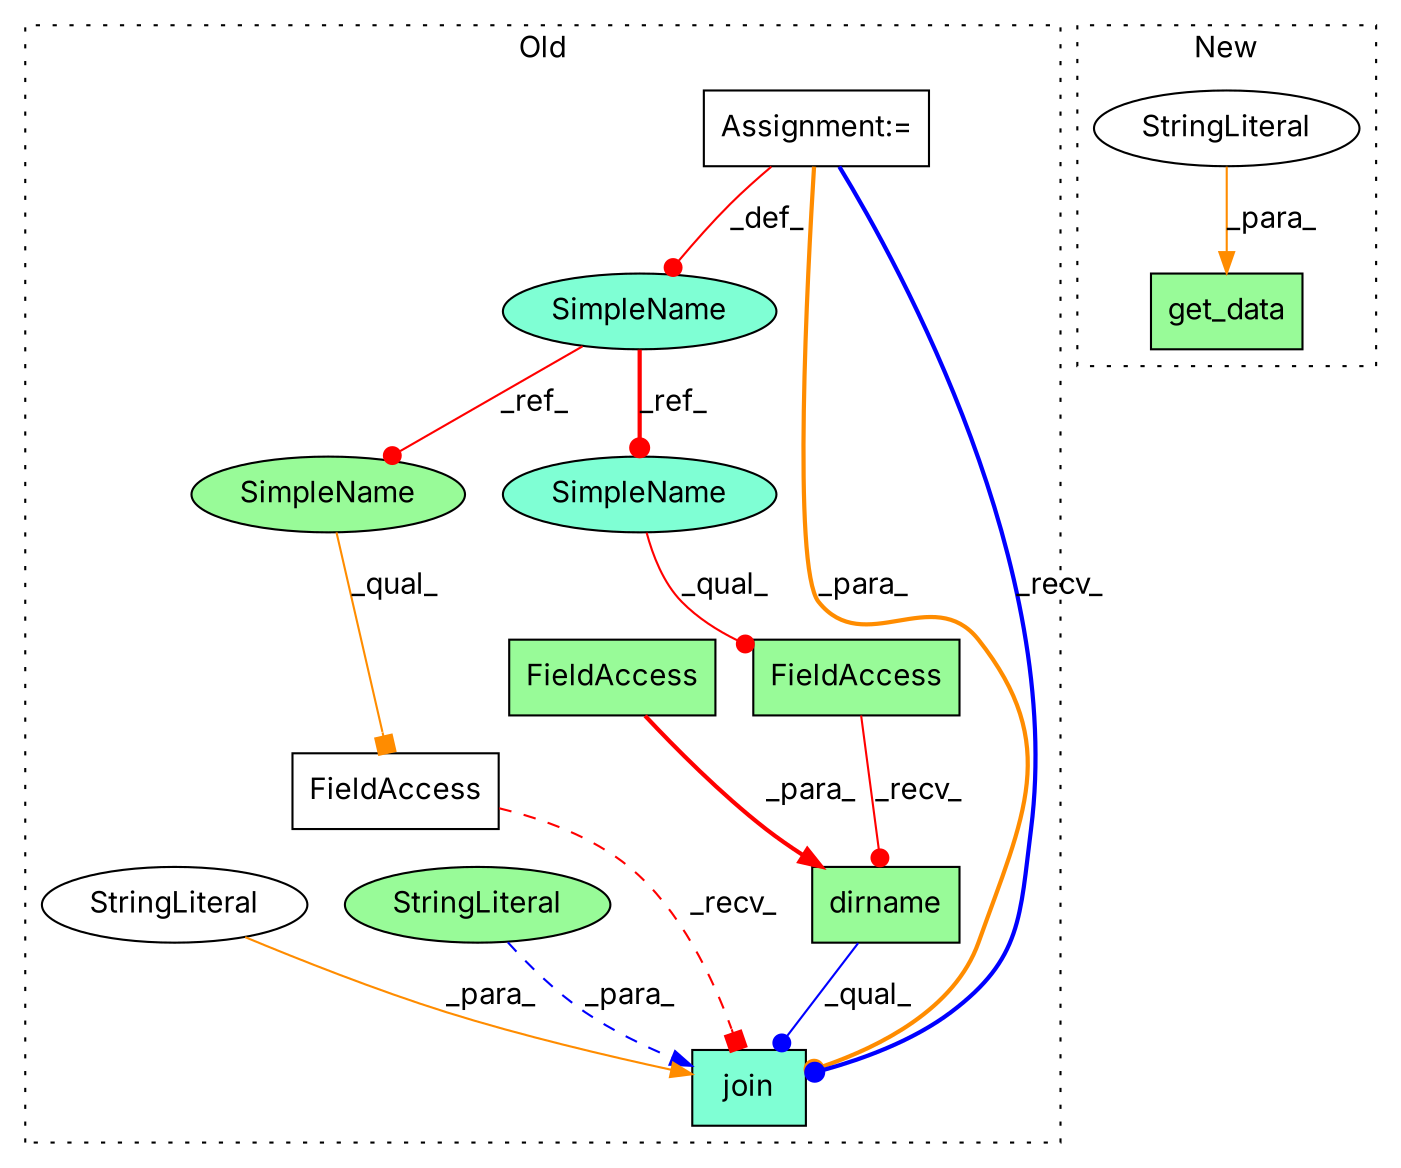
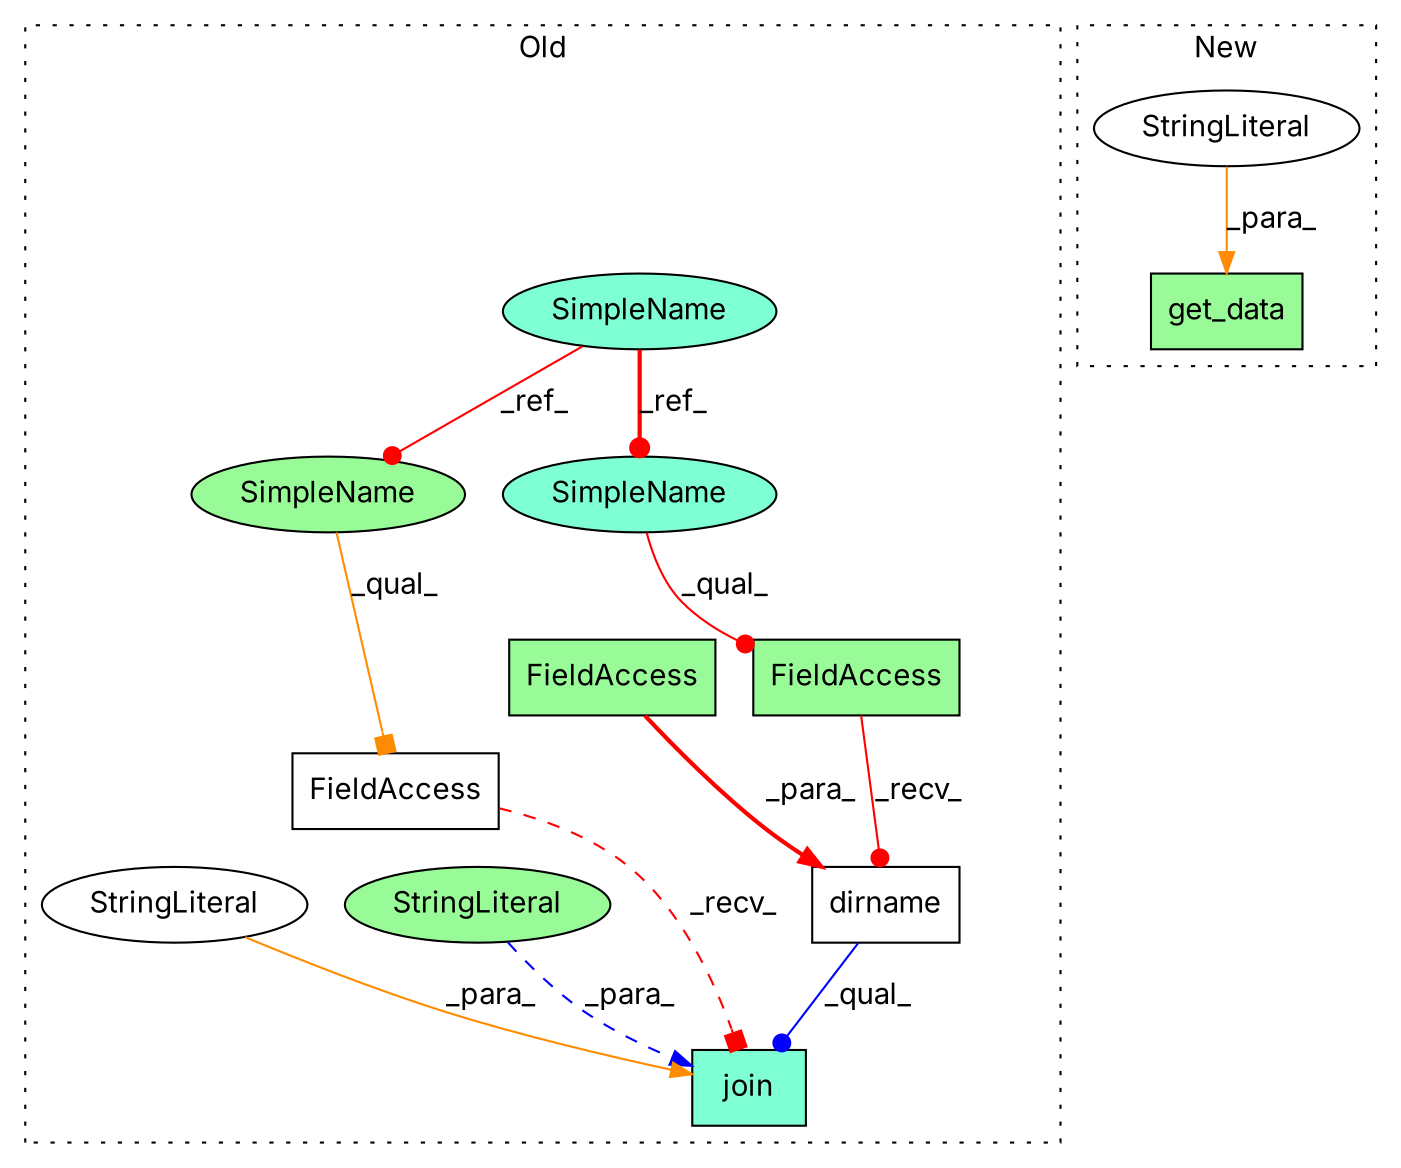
node "Assignment:=": removed
node "dirname": fillcolor palegreen -> white
